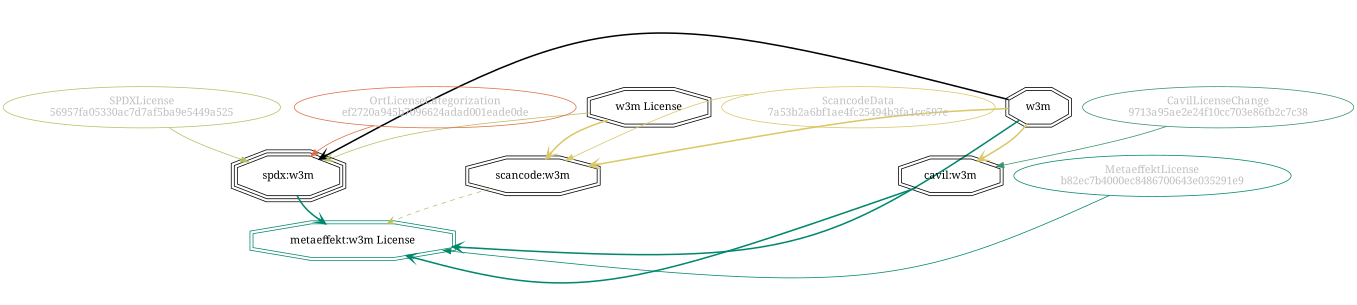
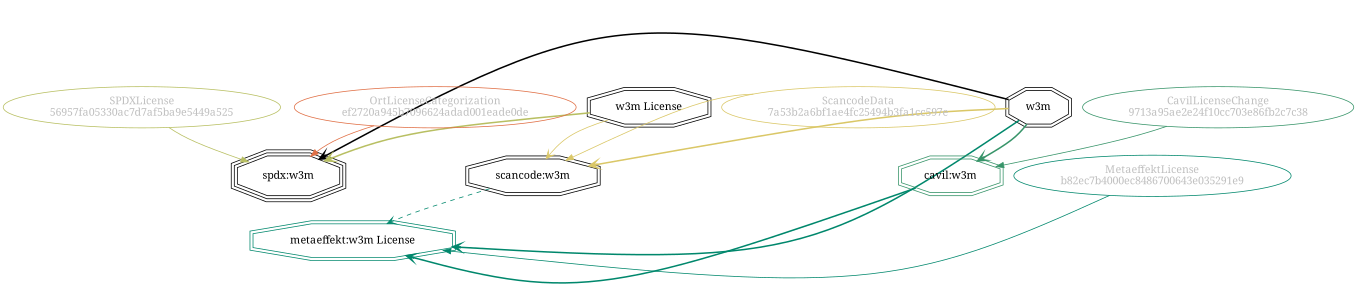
edge "w3m License" -> "spdx:w3m": style solid -> bold
edge "w3m License" -> "scancode:w3m": style bold -> solid
edge "w3m" -> "cavil:w3m": color #dac767 -> #379469
node "cavil:w3m": color black -> #379469
edge "scancode:w3m" -> "metaeffekt:w3m License": color #b8bf62 -> #00876c
edge "spdx:w3m" -> "metaeffekt:w3m License": removed
